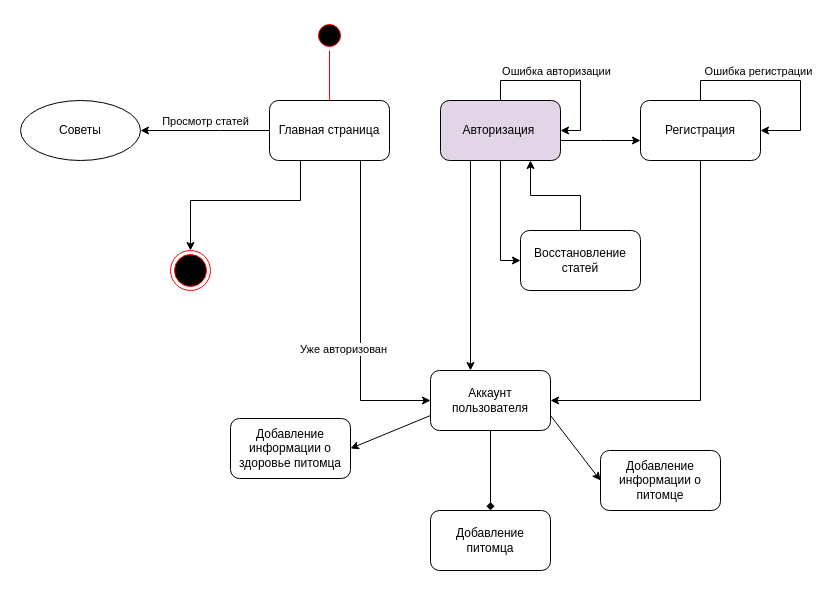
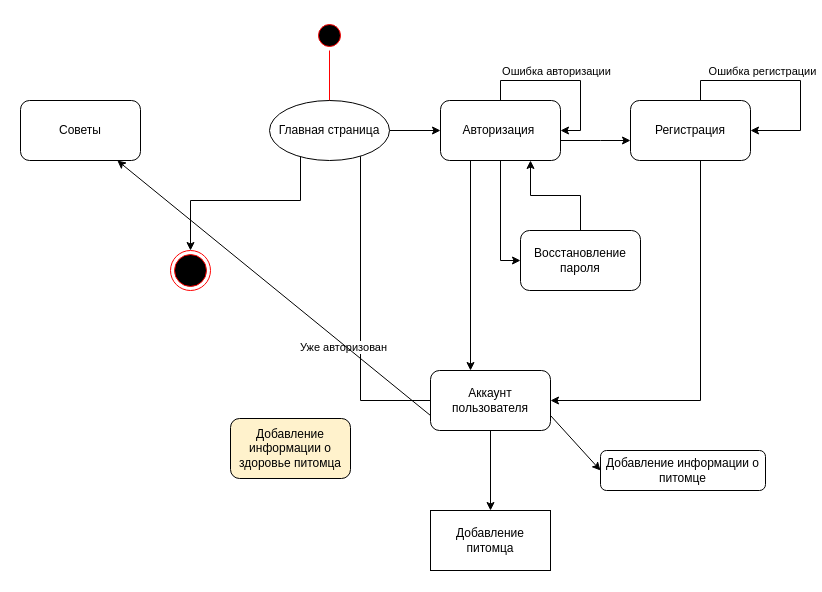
node "Советы": shape ellipse -> rounded rectangle
edge "Главная страница" -> "Советы": removed, label "Просмотр статей"
node "Главная страница": shape rounded rectangle -> ellipse
edge "Главная страница" -> "Авторизация": added
node "Авторизация": fillcolor #e1d5e7 -> #ffffff
node "Регистрация": moved (701, 131) -> (691, 131)
node "Восстановление статей": label "Восстановление статей" -> "Восстановление пароля"
edge "Главная страница" -> "Аккаунт пользователя": arrowhead classic -> none
edge "Аккаунт пользователя" -> "Добавление информации о здоровье питомца": now "Аккаунт пользователя" -> "Советы"
node "Добавление информации о здоровье питомца": fillcolor #ffffff -> #fff2cc
node "Добавление информации о питомце": size 120x60 -> 165x40
edge "Аккаунт пользователя" -> "Добавление питомца": arrowhead diamond -> classic
node "Добавление питомца": shape rounded rectangle -> rectangle
